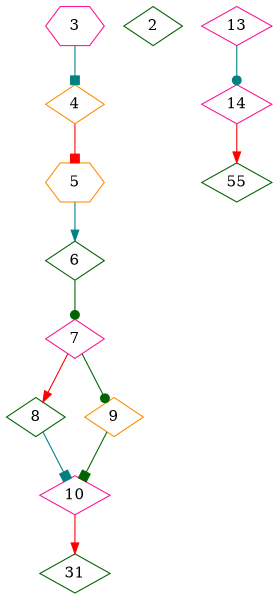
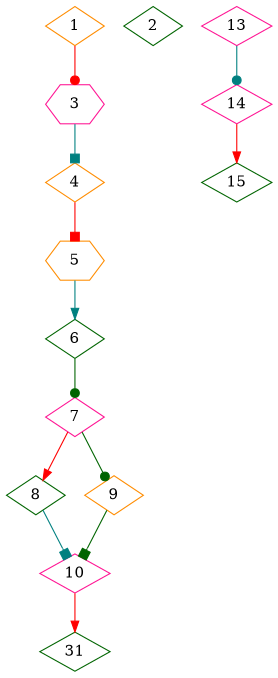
node "1": added
node "55": label "55" -> "15"
